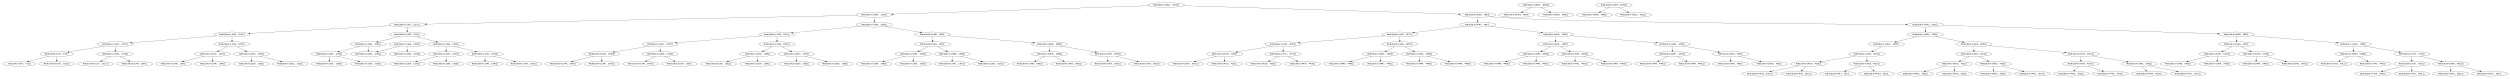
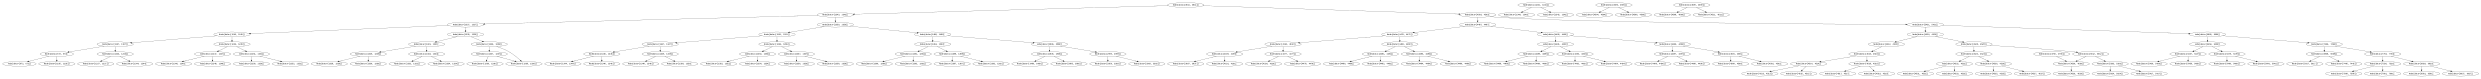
edge "Node{data=[1331, 1331]}" -> "Node{data=[1332, 1332]}": now "Node{data=[1331, 1331]}" -> "Node{data=[1333, 1333]}"
edge "Node{data=[1339, 1339]}" -> "Node{data=[1341, 1341]}": now "Node{data=[1339, 1339]}" -> "Node{data=[1338, 1338]}"
edge "Node{data=[4530, 4530]}" -> "Node{data=[4756, 4756]}": reversed
